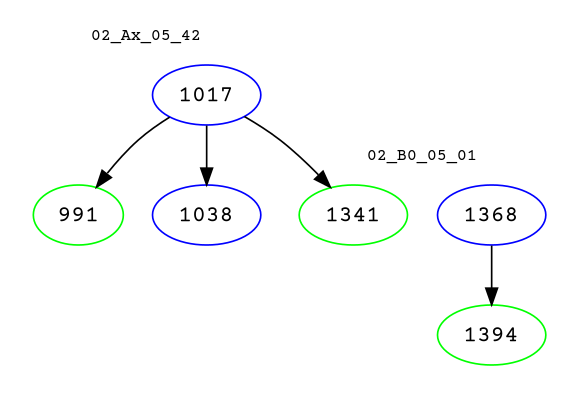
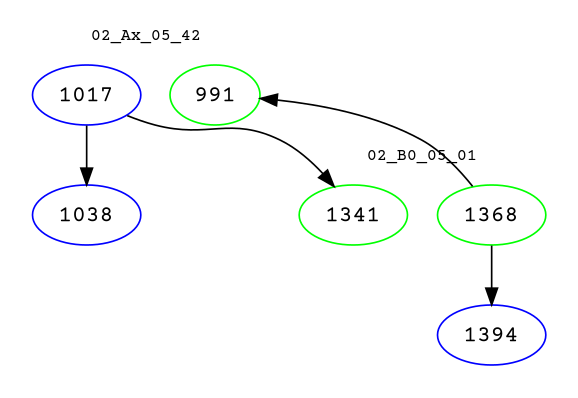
edge "1017" -> "991": now "1368" -> "991"
node "1368": color blue -> green
node "1394": color green -> blue
